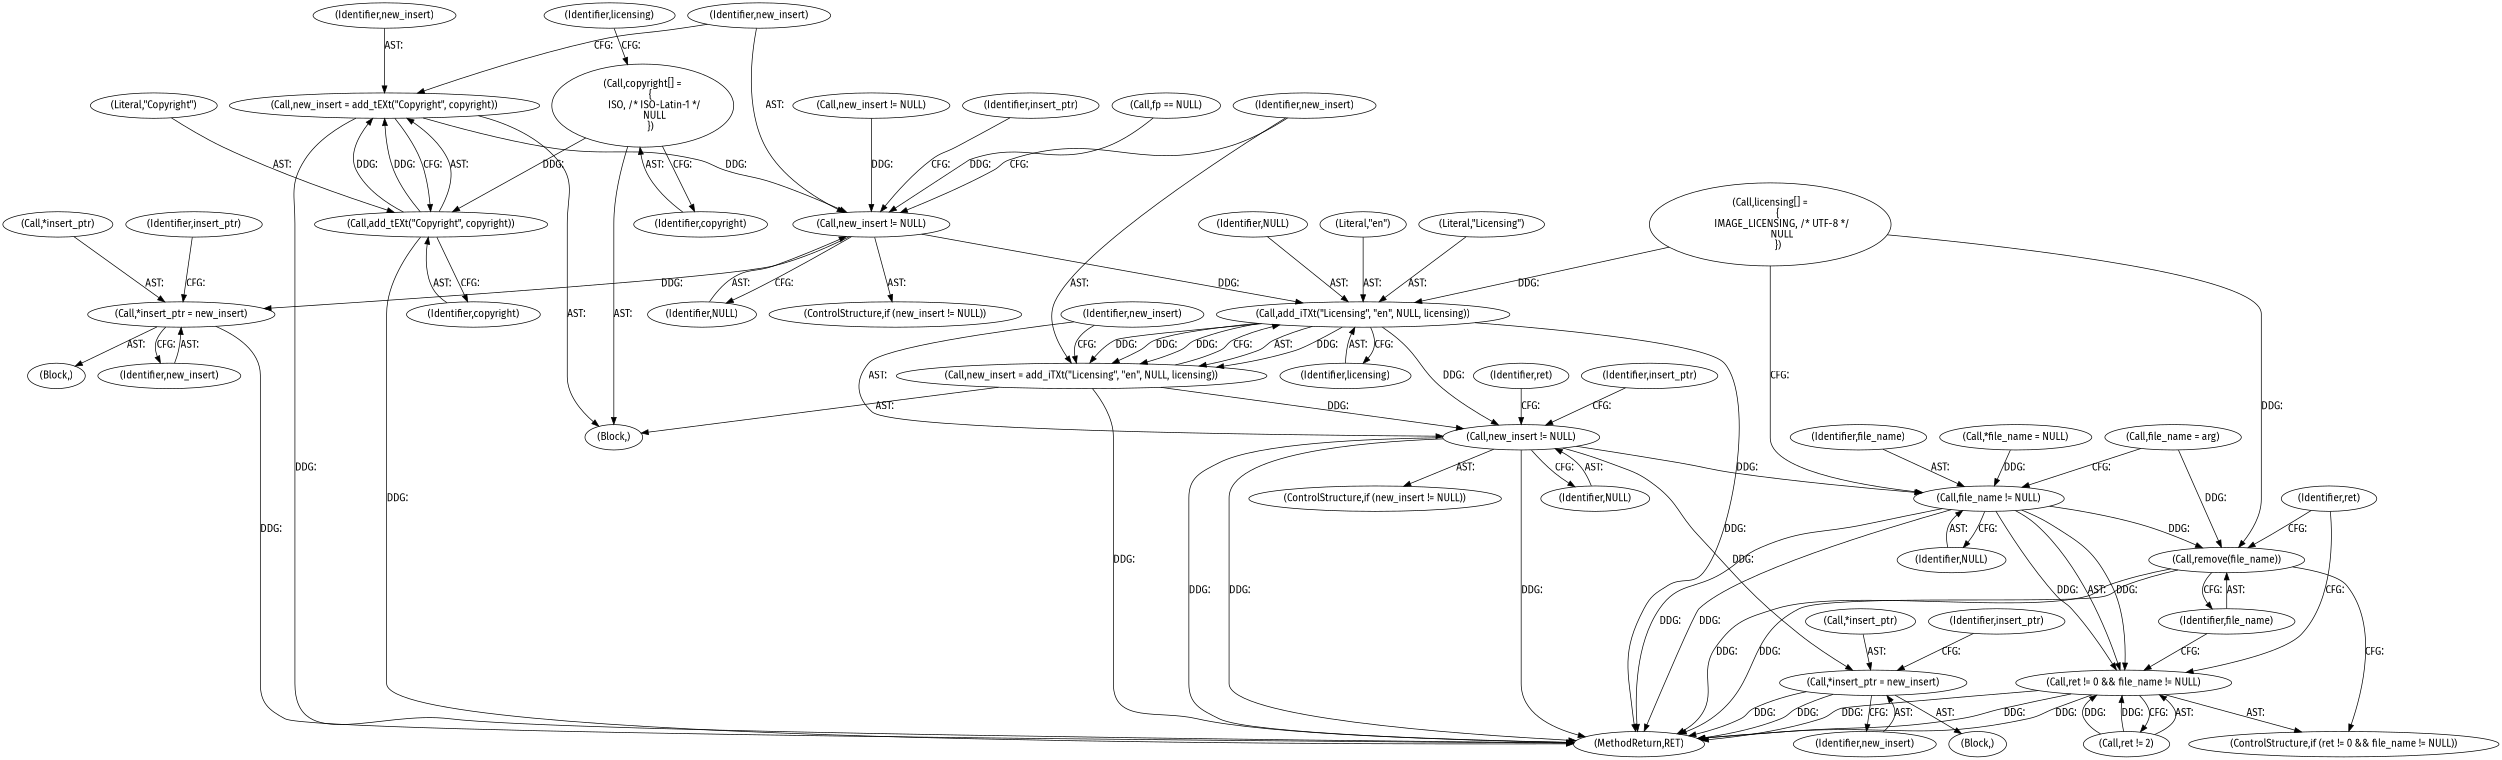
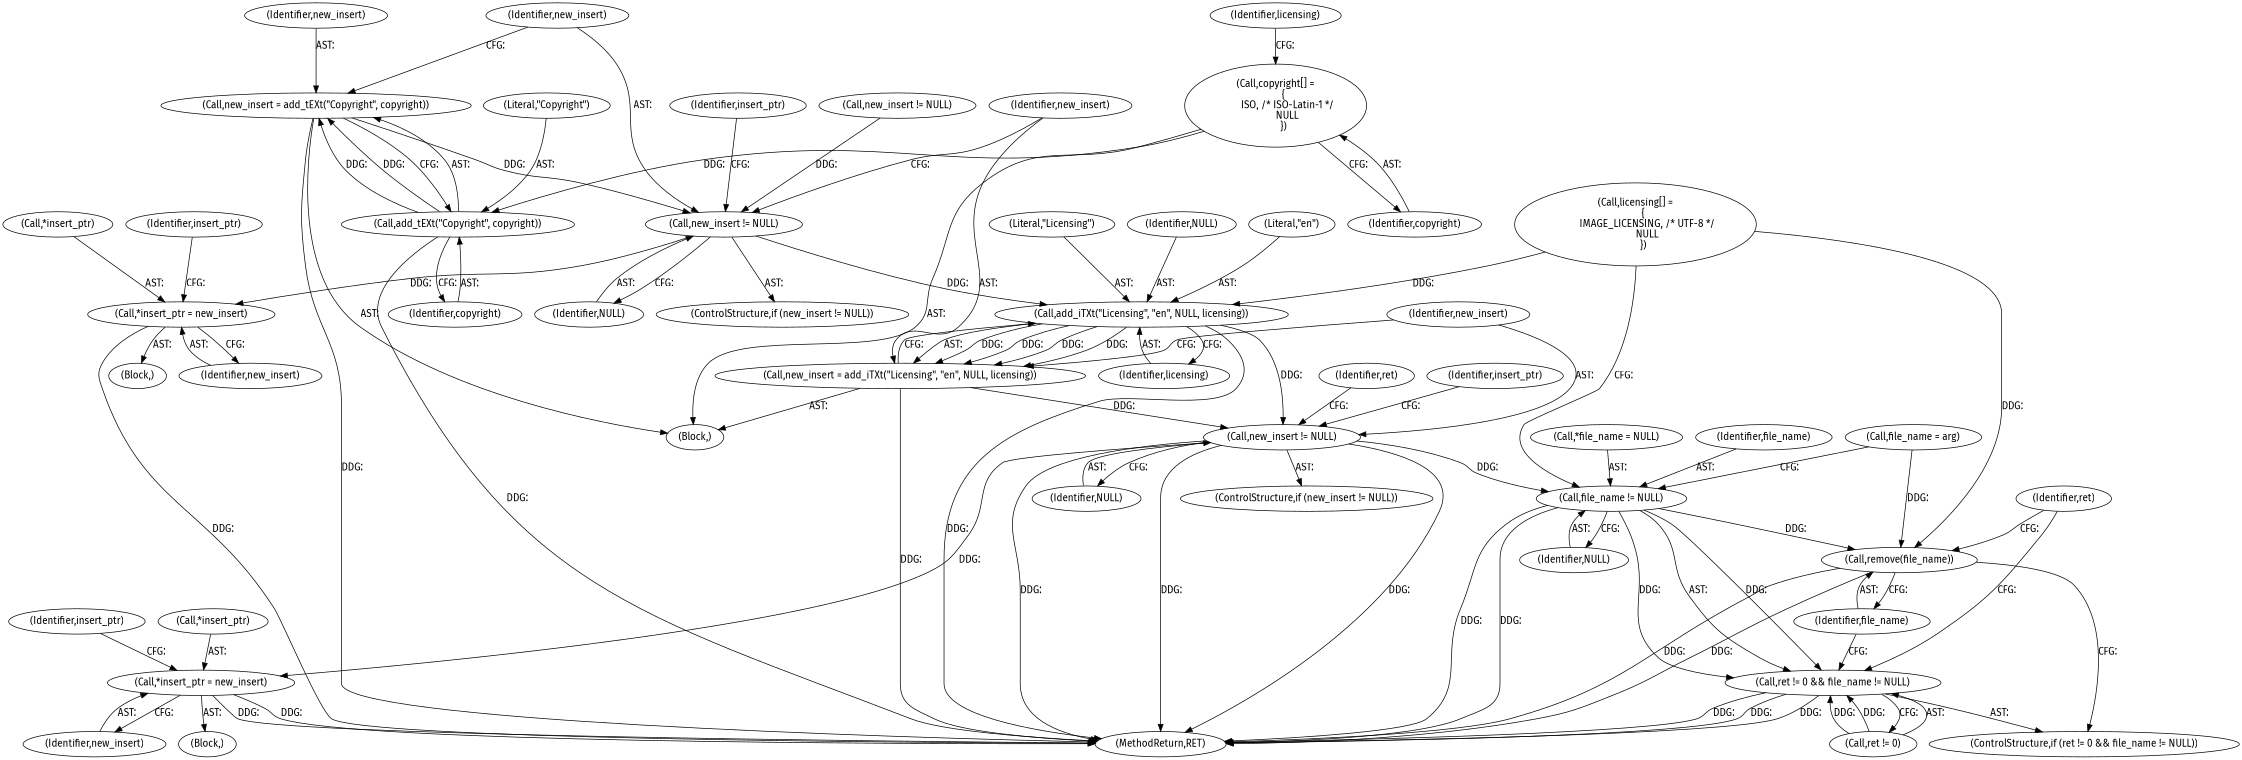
node "(Call,fp == NULL)": removed
edge "(Call,*file_name = NULL)" -> "(Call,file_name != NULL)": label "DDG: " -> "AST: "
node "(Call,ret != 2)": label "(Call,ret != 2)" -> "(Call,ret != 0)"
